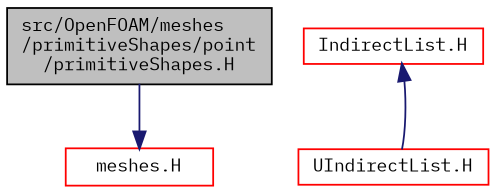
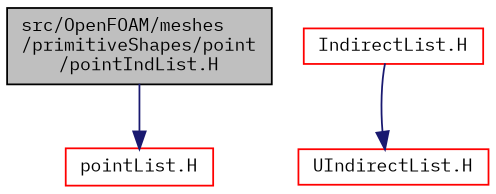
node "src/OpenFOAM/meshes /primitiveShapes/point /primitiveShapes.H": label "src/OpenFOAM/meshes /primitiveShapes/point /primitiveShapes.H" -> "src/OpenFOAM/meshes /primitiveShapes/point /pointIndList.H"
edge "UIndirectList.H" -> "IndirectList.H": reversed
node "meshes.H": label "meshes.H" -> "pointList.H"
